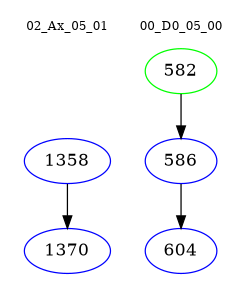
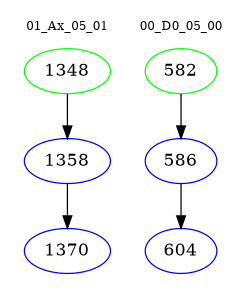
cluster "02_Ax_05_01": label "02_Ax_05_01" -> "01_Ax_05_01"
node "1348": added
